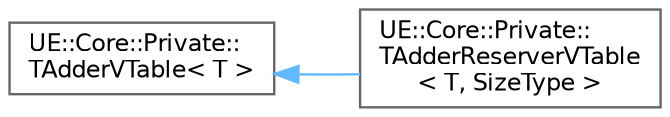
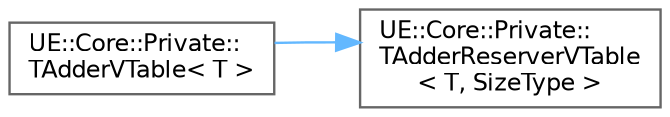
edge "UE::Core::Private:: TAdderReserverVTable < T, SizeType >" -> "UE::Core::Private:: TAdderVTable< T >": reversed
